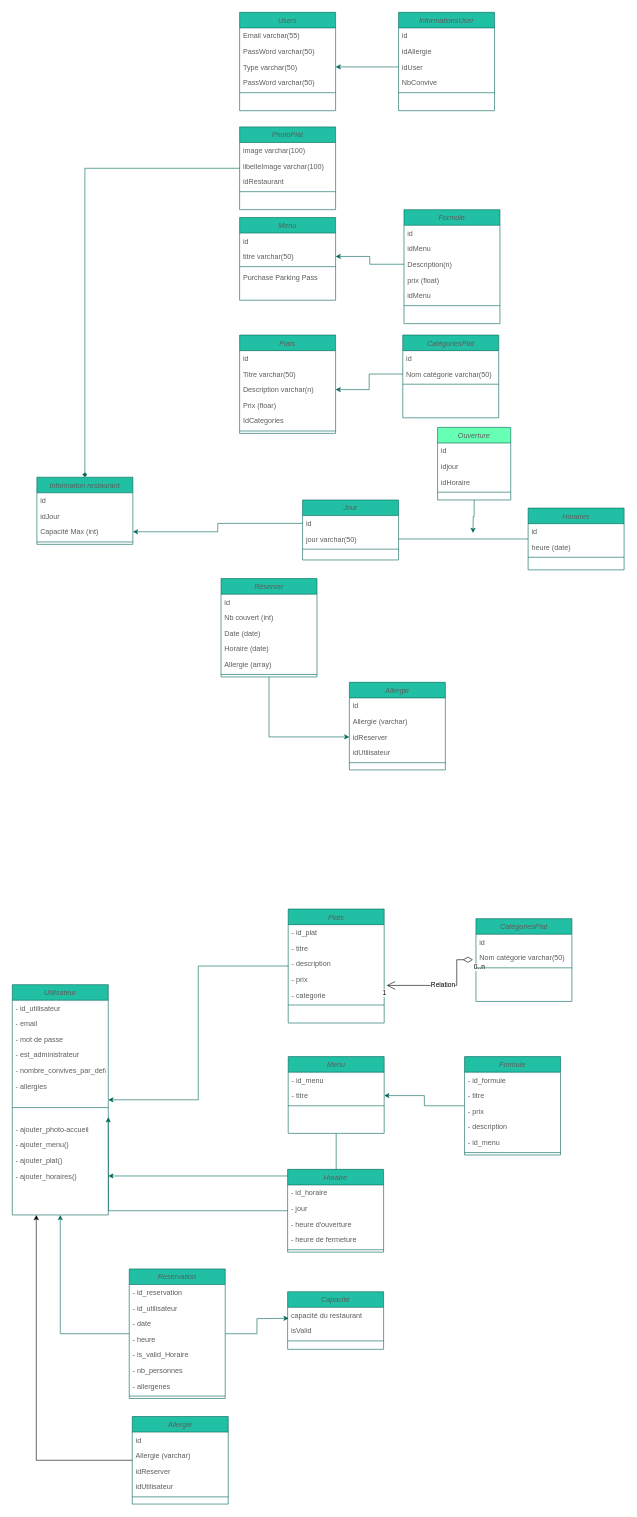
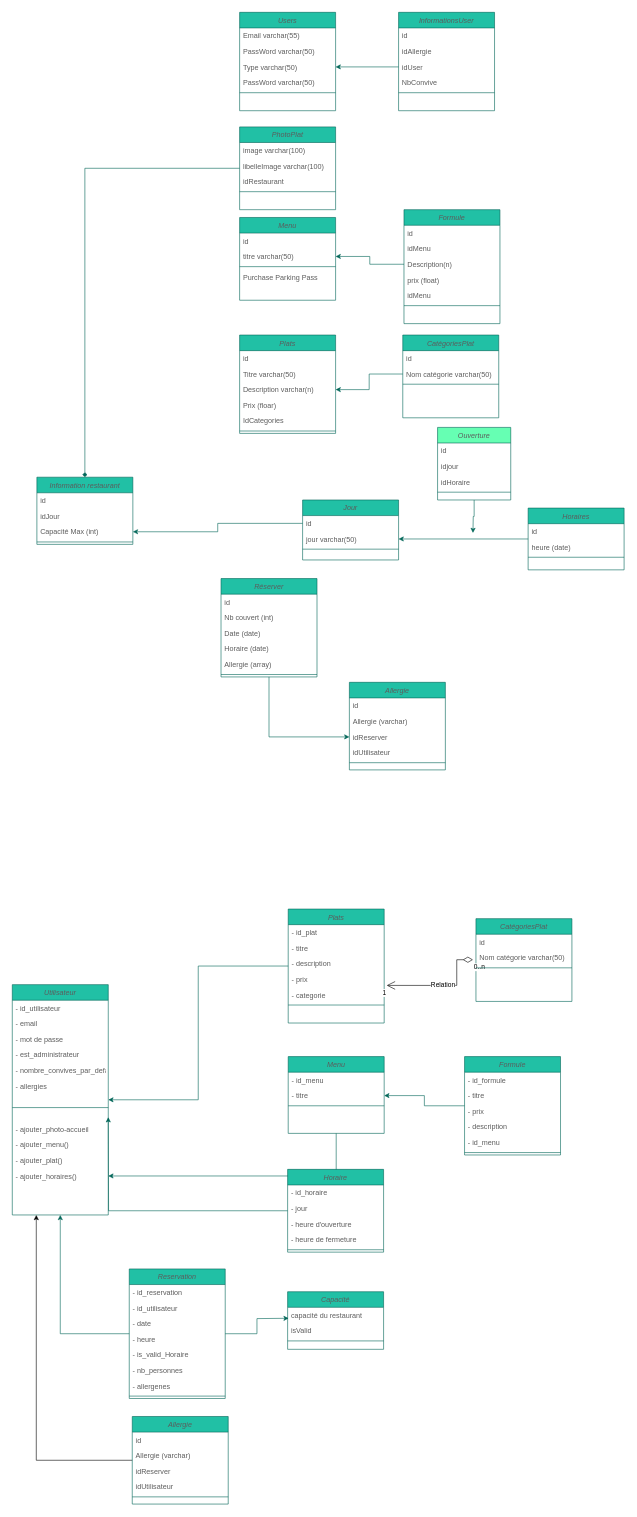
edge "jour varchar(50)" -- "Horaires": arrowhead none -> classic
